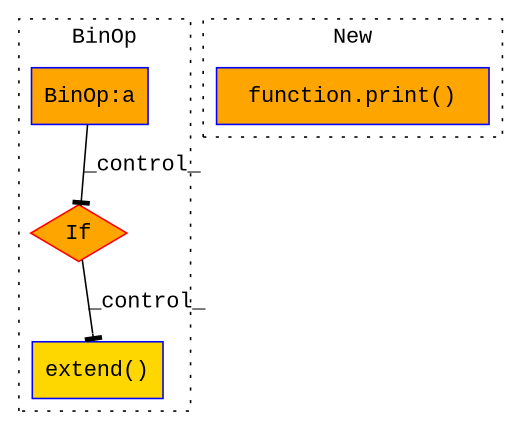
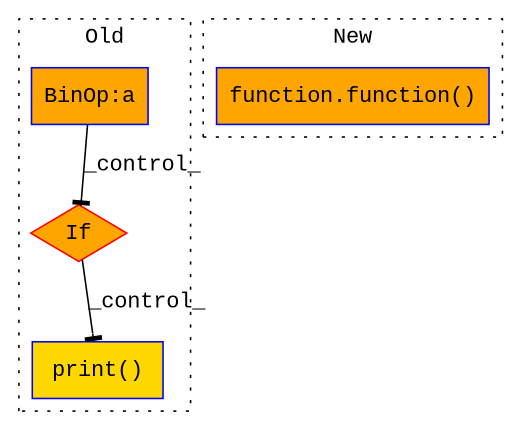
cluster "BinOp": label "BinOp" -> "Old"
node "function.print()": label "function.print()" -> "function.function()"
node "extend()": label "extend()" -> "print()"
